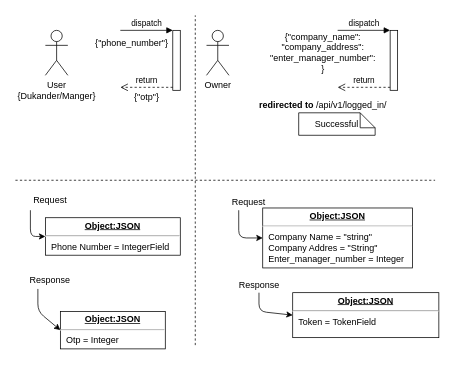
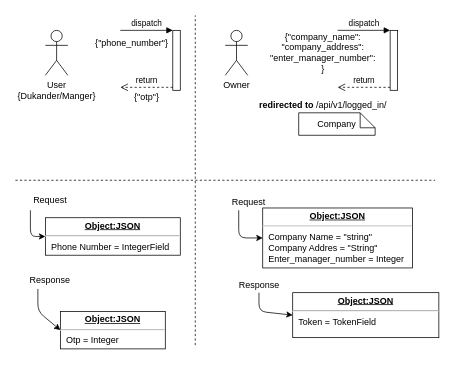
node "Owner": moved (218, 53) -> (237, 53)
node "Successful": label "Successful" -> "Company"
